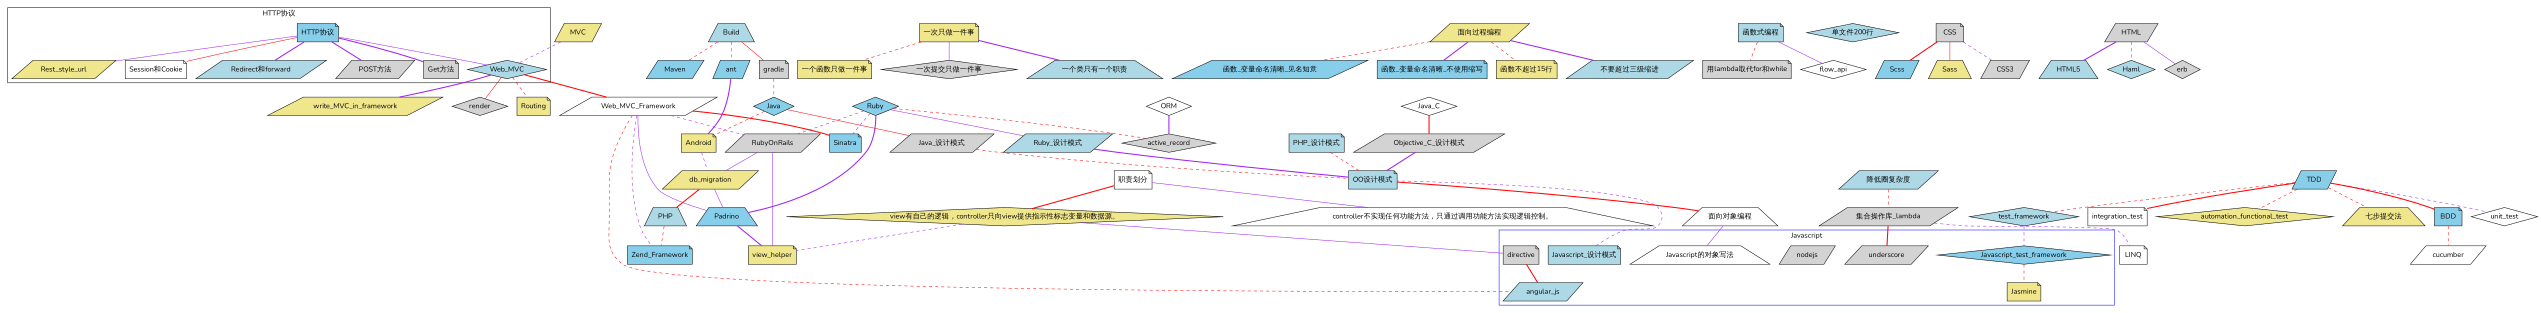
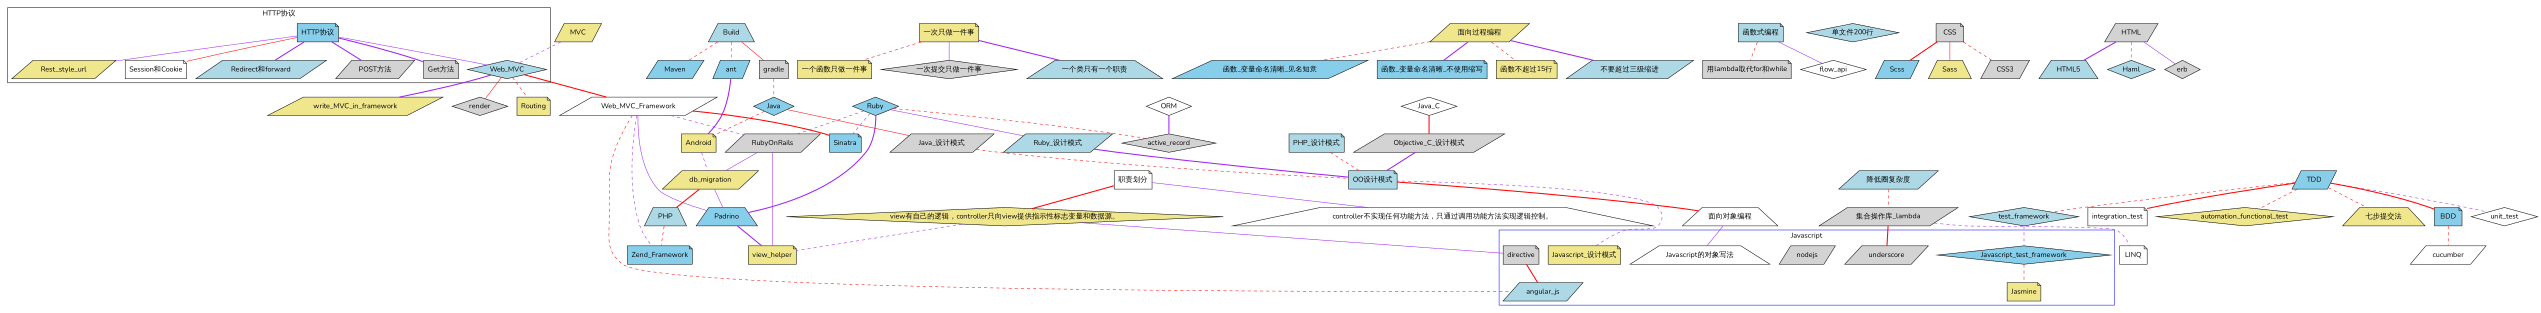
edge "CSS" -- "CSS3": color purple -> red
node "Javascript_设计模式": fillcolor lightblue -> khaki
